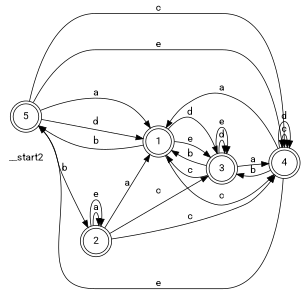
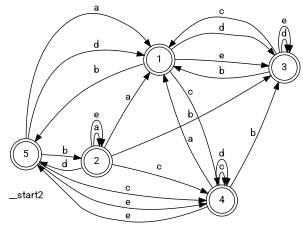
edge "3" -> "4": removed, label "a"
edge "2" -> "5": added, label "d"
edge "2" -> "3": label "c" -> "b"
